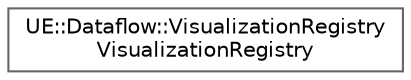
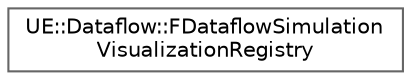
node "UE::Dataflow::VisualizationRegistry VisualizationRegistry": label "UE::Dataflow::VisualizationRegistry VisualizationRegistry" -> "UE::Dataflow::FDataflowSimulation VisualizationRegistry"
